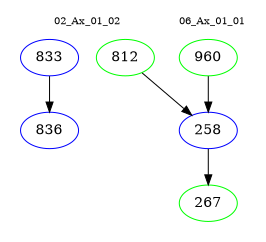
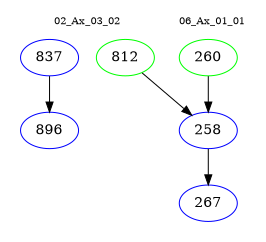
cluster "02_Ax_01_02": label "02_Ax_01_02" -> "02_Ax_03_02"
node "833": label "833" -> "837"
node "960": label "960" -> "260"
node "836": label "836" -> "896"
node "267": color green -> blue
